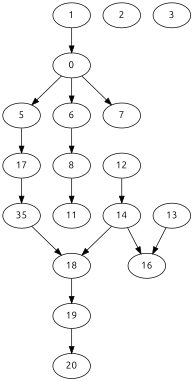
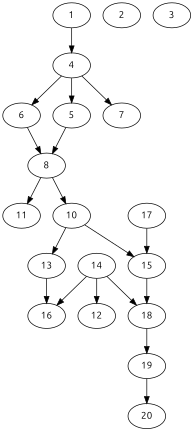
node "0": label "0" -> "4"
edge "5" -> "17": now "5" -> "8"
edge "12" -> "14": reversed
node "35": label "35" -> "15"
node "10": added
